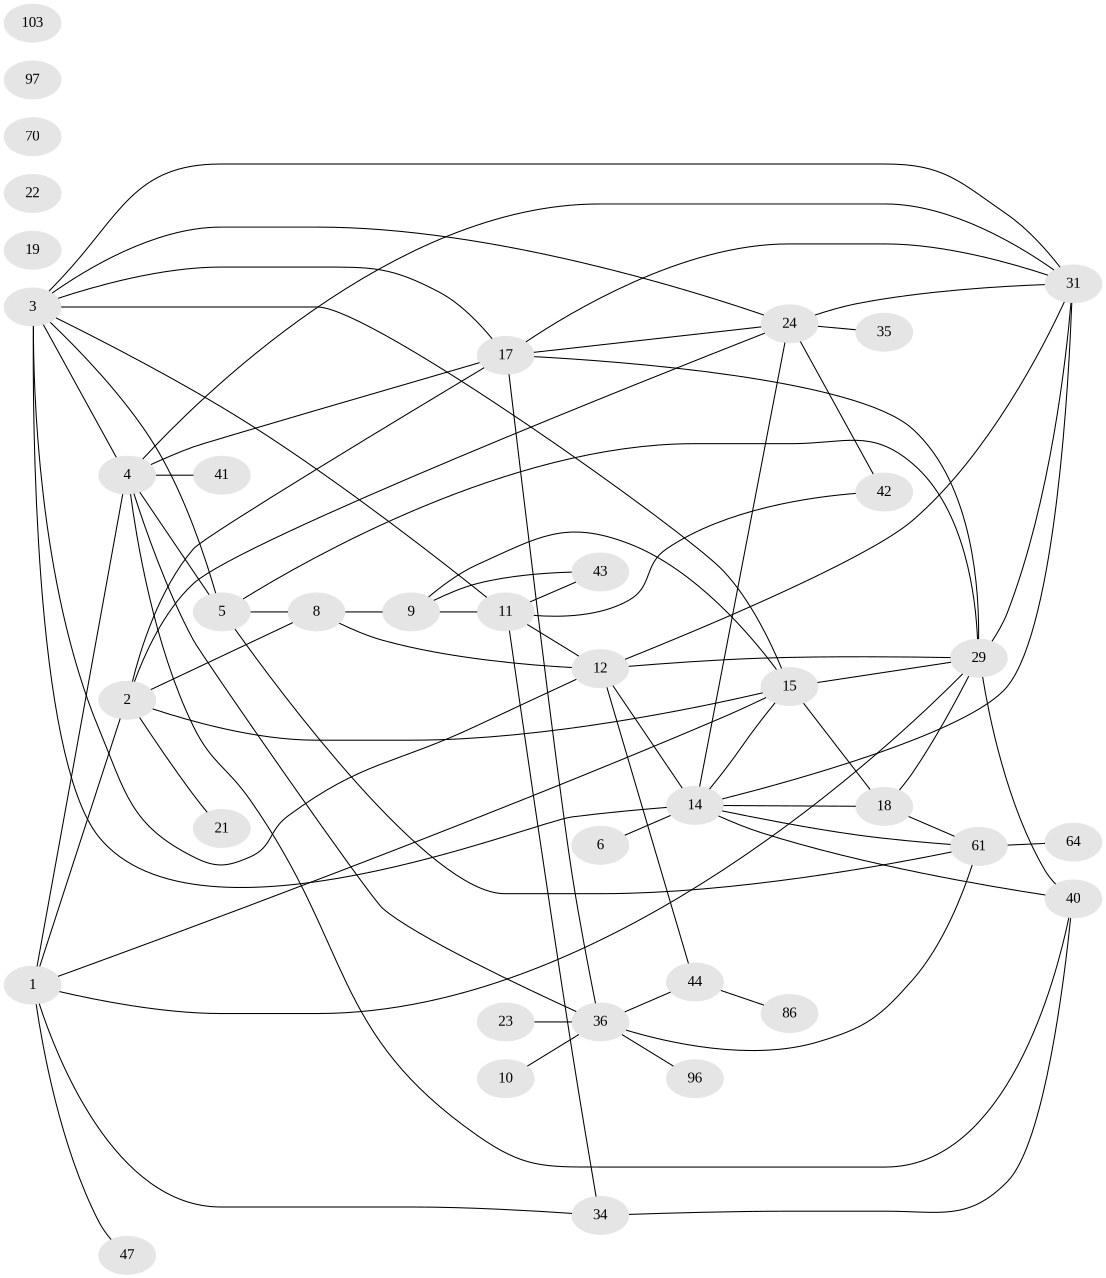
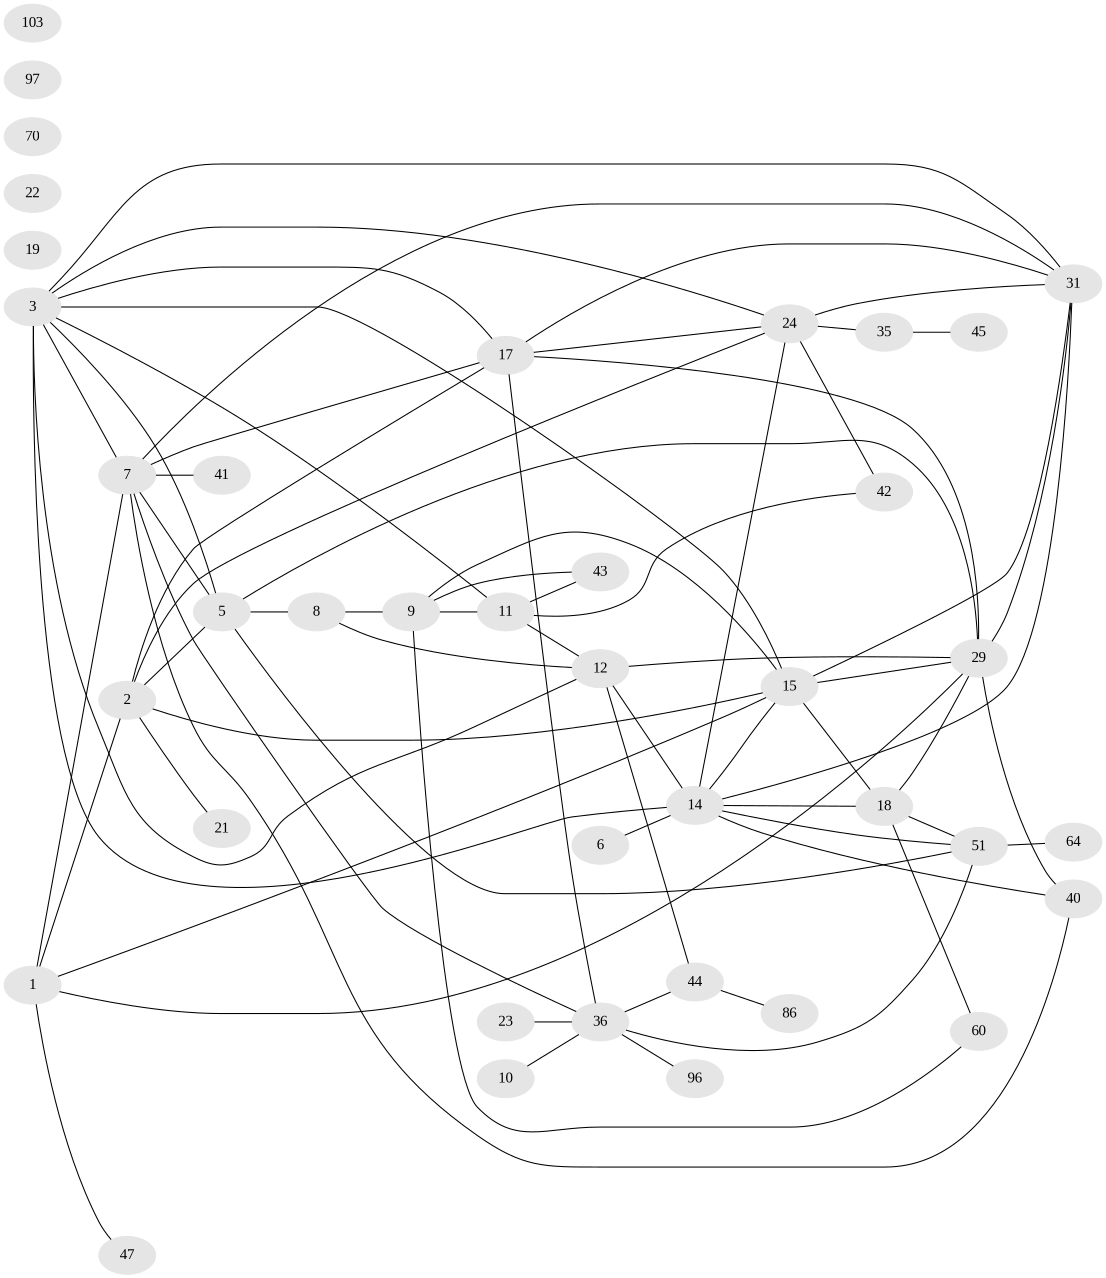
node "45": added
node "4": label "4" -> "7"
edge "31" -- "12": now "31" -- "15"
edge "8" -- "2": now "5" -- "2"
node "61": label "61" -> "51"
node "60": added
node "34": removed
